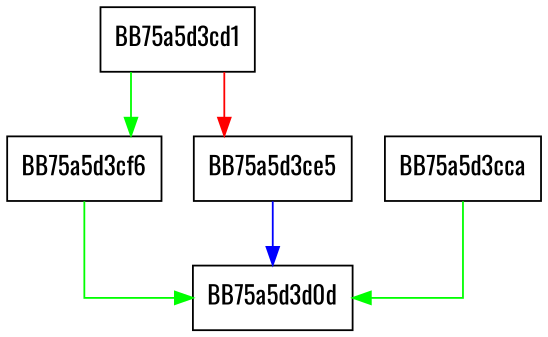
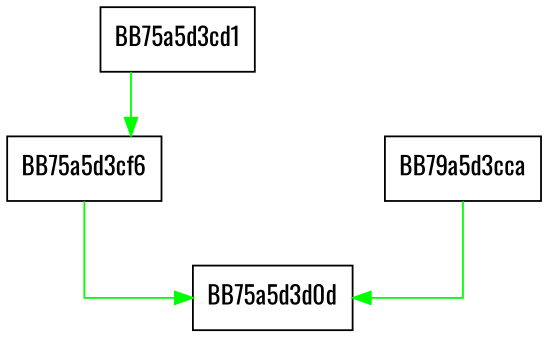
node "BB75a5d3ce5": removed
node "BB75a5d3cca": label "BB75a5d3cca" -> "BB79a5d3cca"
